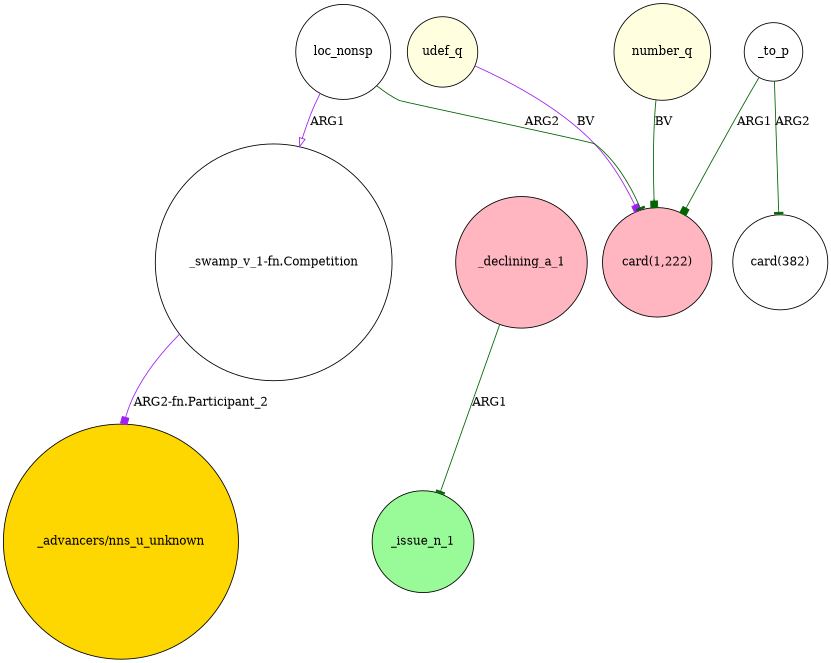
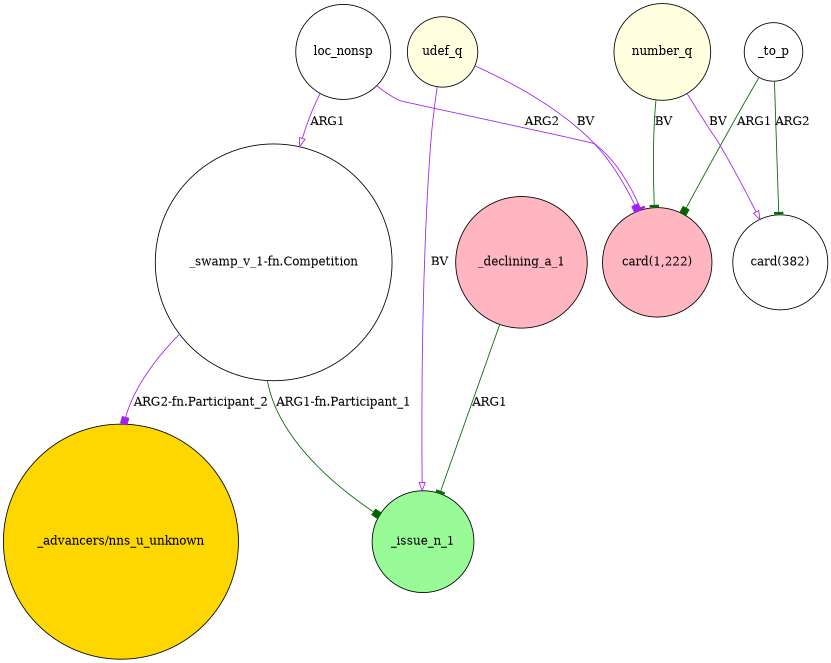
edge "loc_nonsp" -> "card(1,222)": color darkgreen -> purple
edge "number_q" -> "card(1,222)": arrowhead box -> tee
edge "number_q" -> "card(382)": added, label "BV"
edge "udef_q" -> "_issue_n_1": added, label "BV"
edge "_swamp_v_1-fn.Competition" -> "_issue_n_1": added, label "ARG1-fn.Participant_1"
